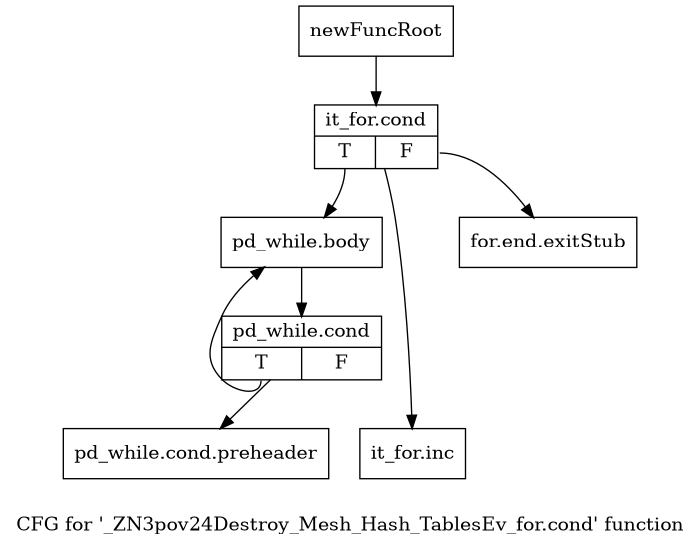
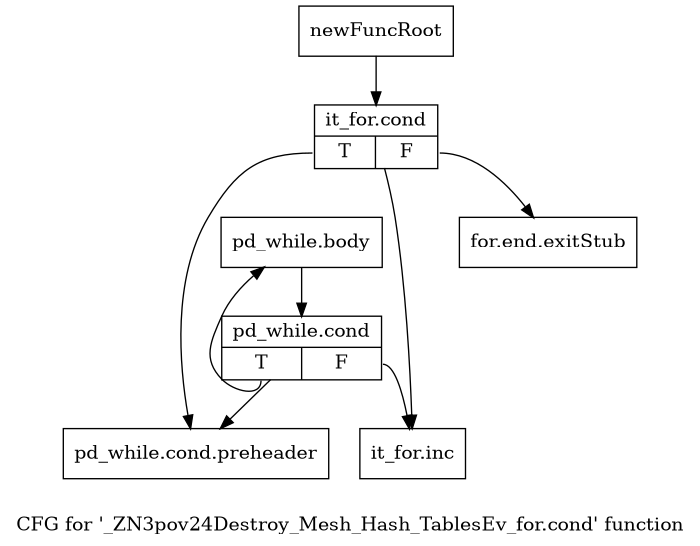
edge "it_for.cond" -> "pd_while.body": now "it_for.cond" -> "pd_while.cond.preheader"
edge "pd_while.cond" -> "it_for.inc": added
